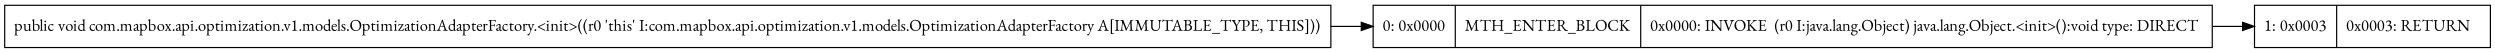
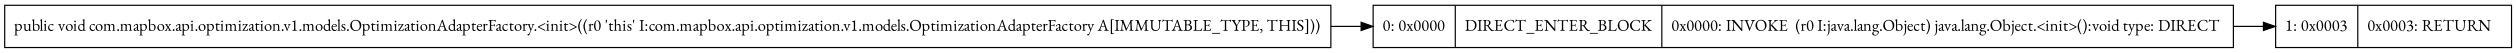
node "0: 0x0000": text "MTH_ENTER_BLOCK" -> "DIRECT_ENTER_BLOCK"
